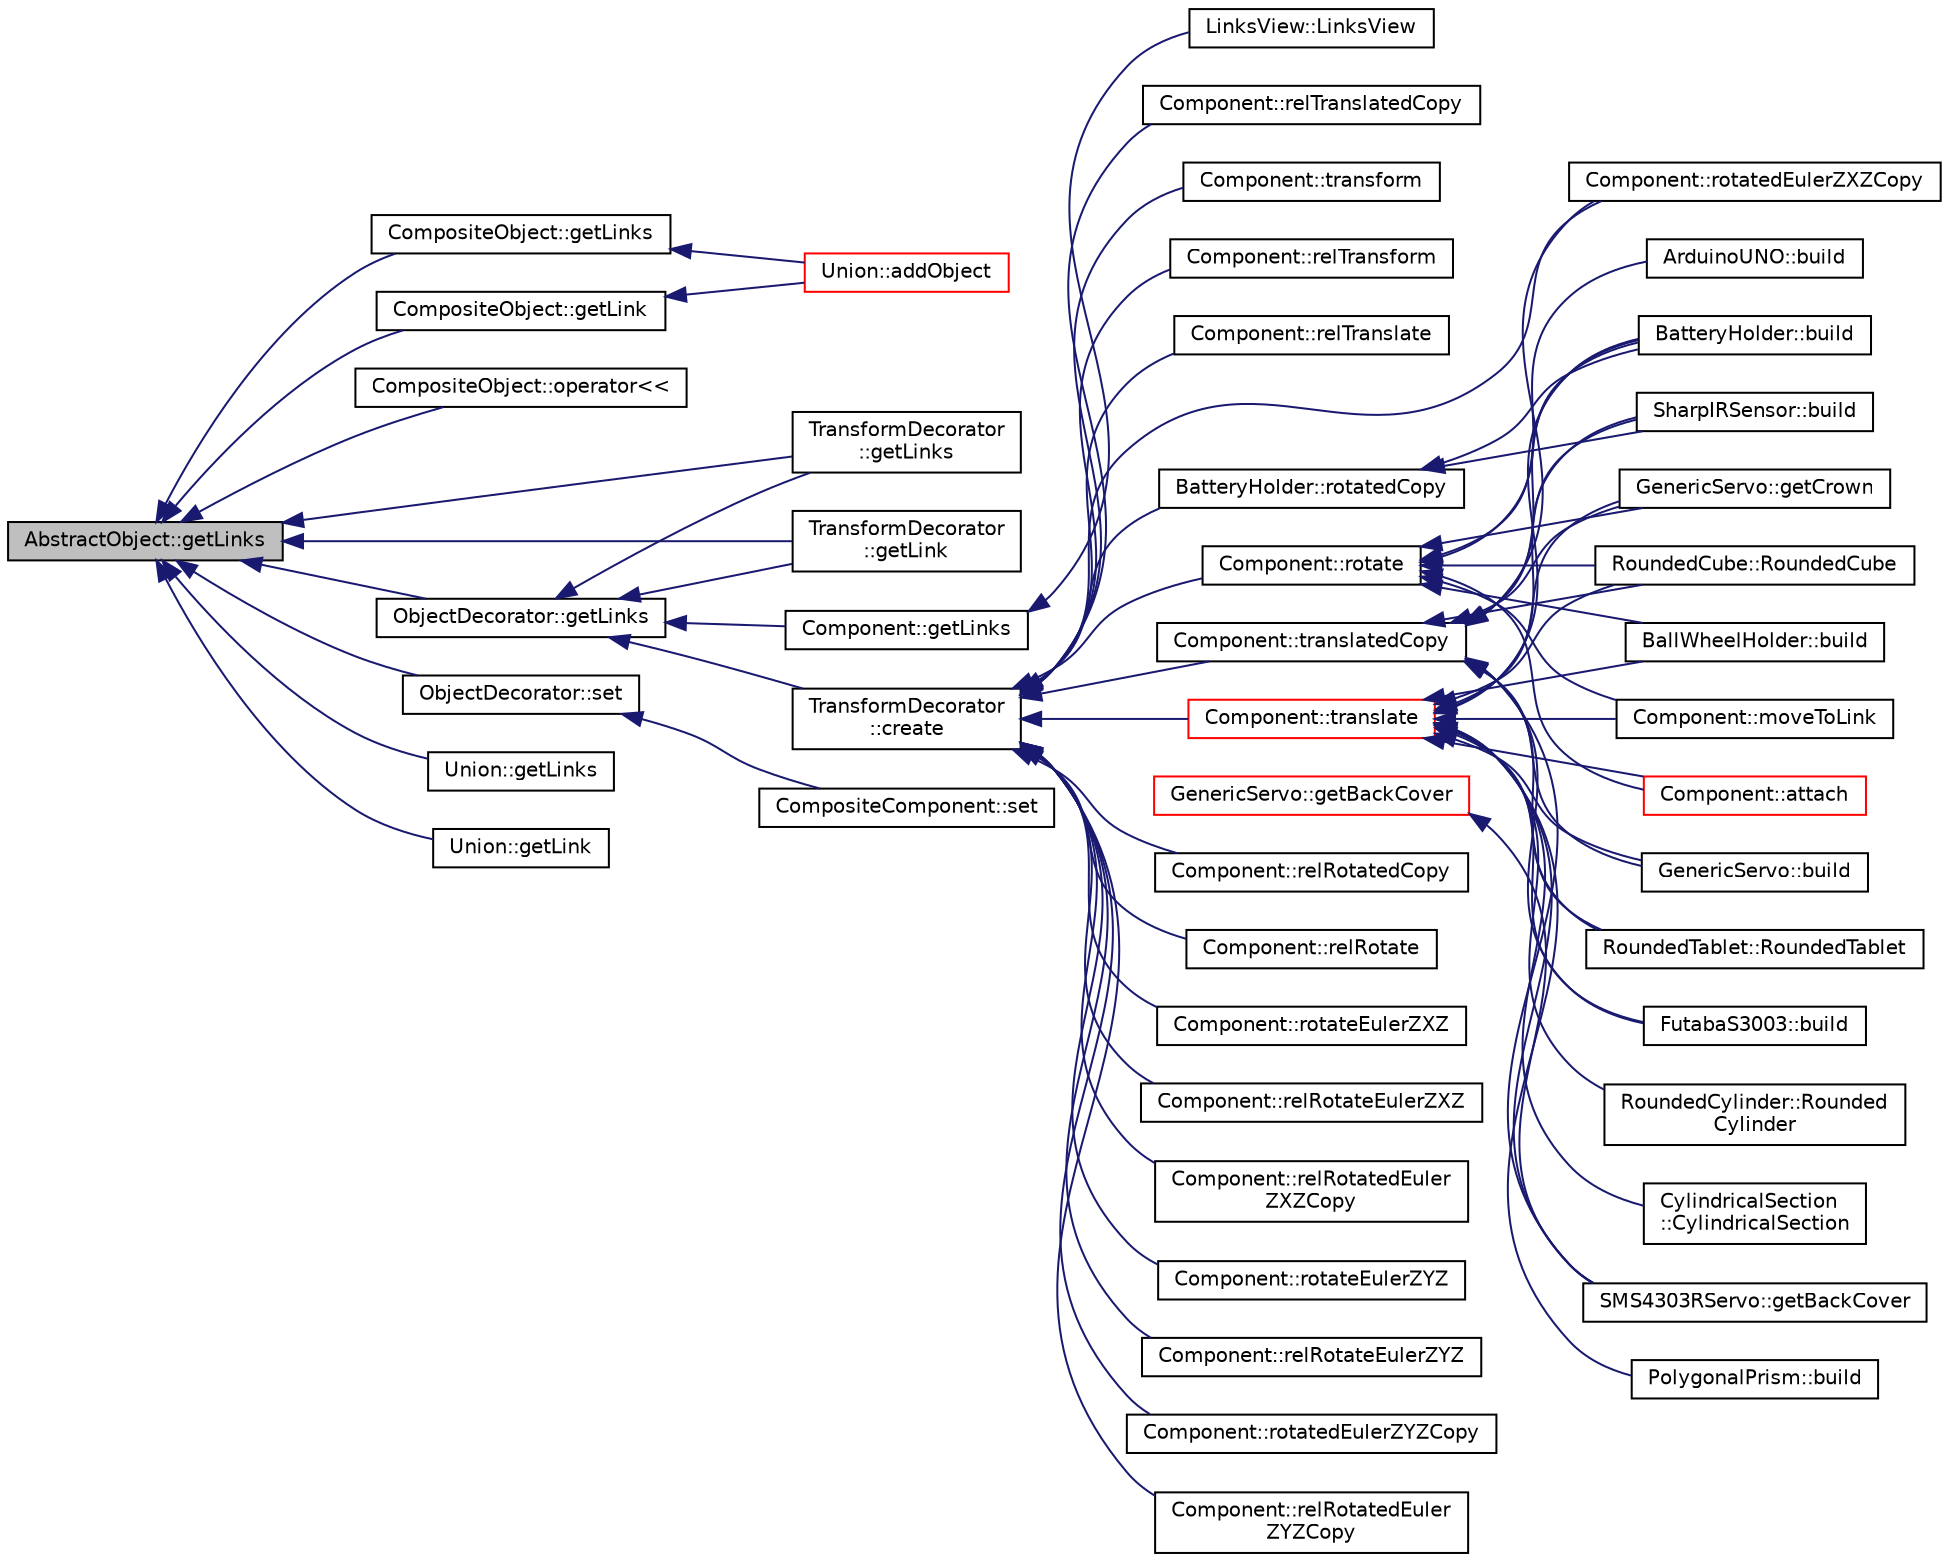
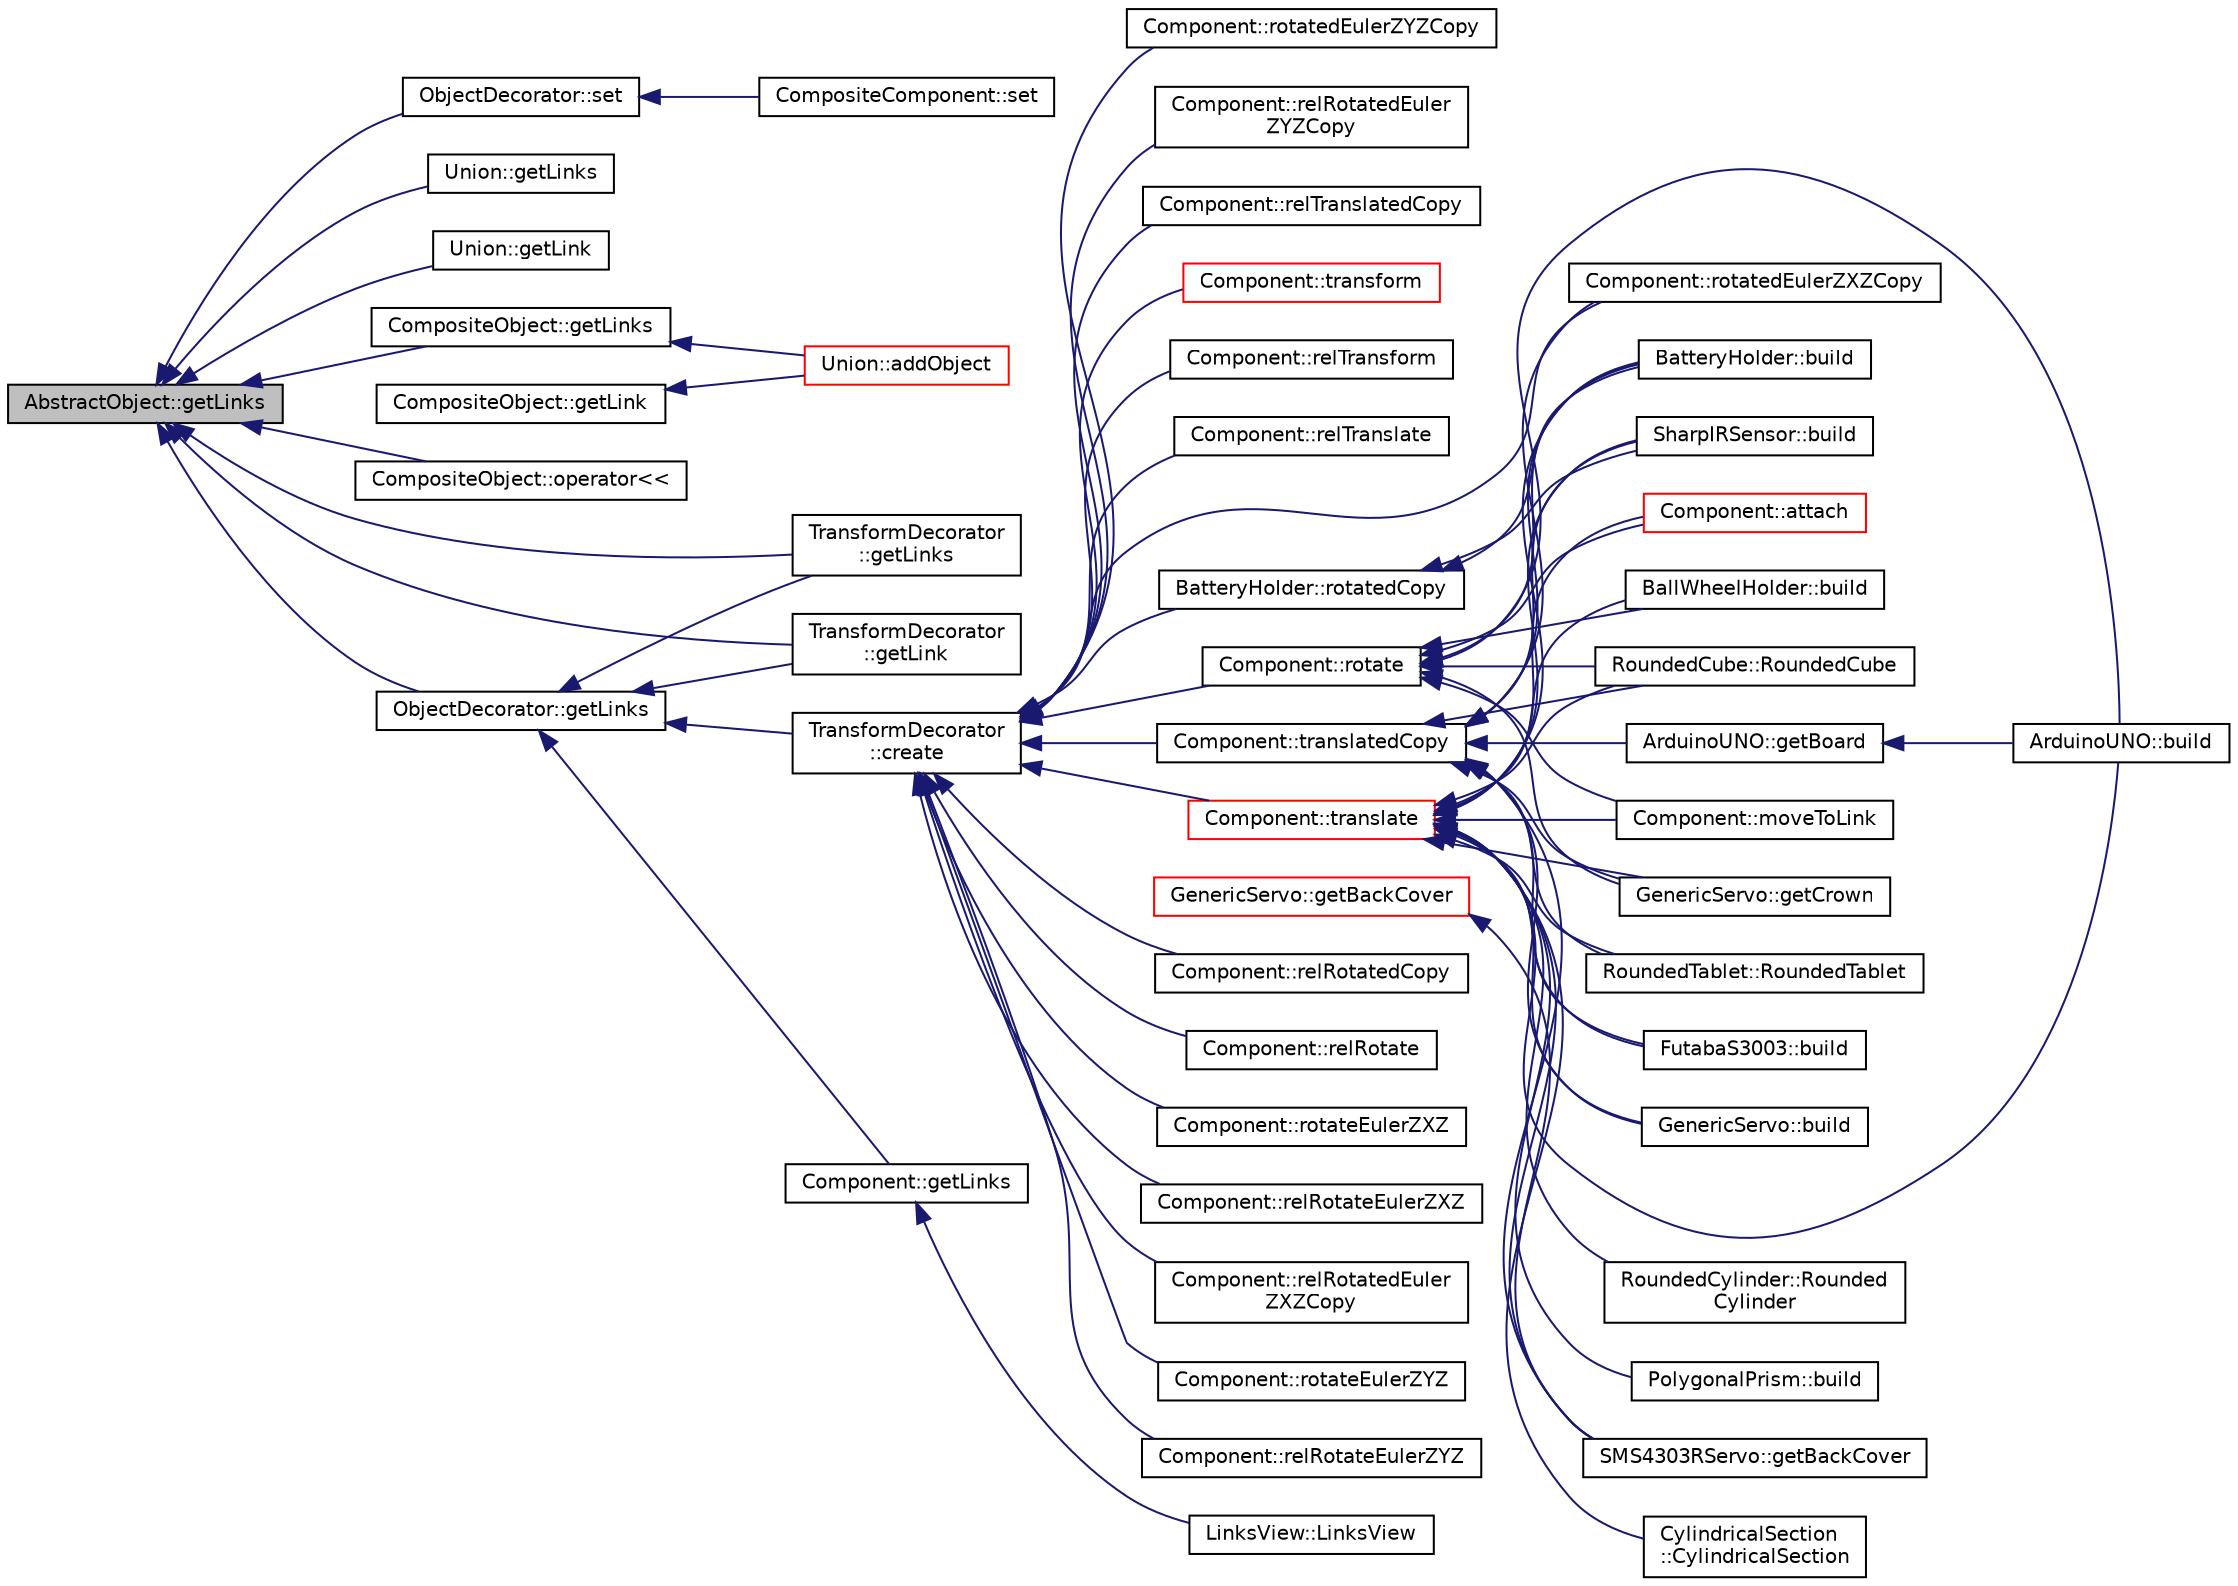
node "Component::transform": color black -> red
edge "CompositeObject::getLink" -> "AbstractObject::getLinks": removed
node "ArduinoUNO::getBoard": added
edge "ArduinoUNO::build" -> "Component::translate": added
